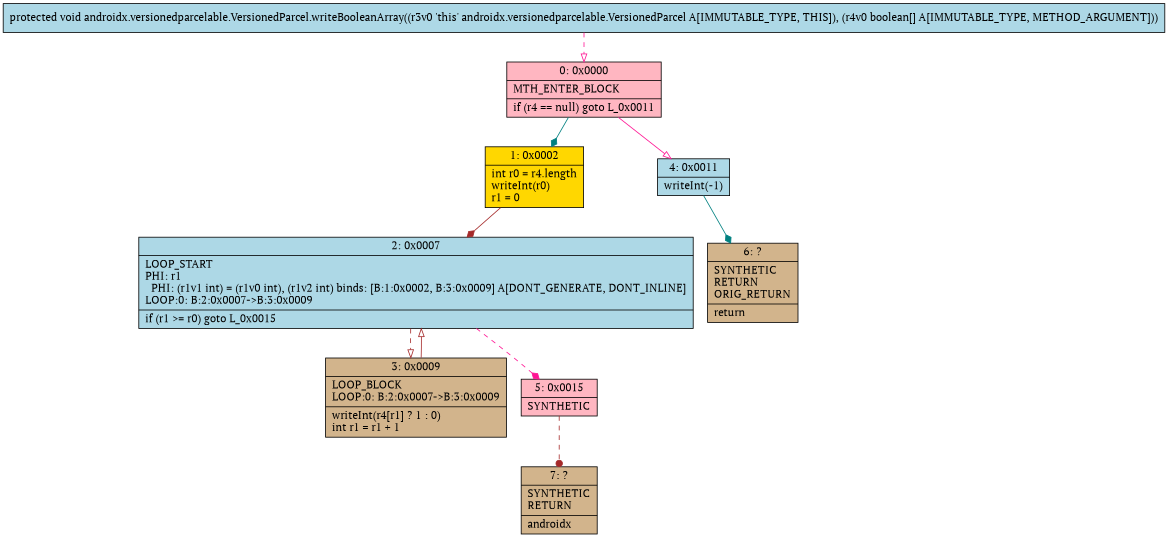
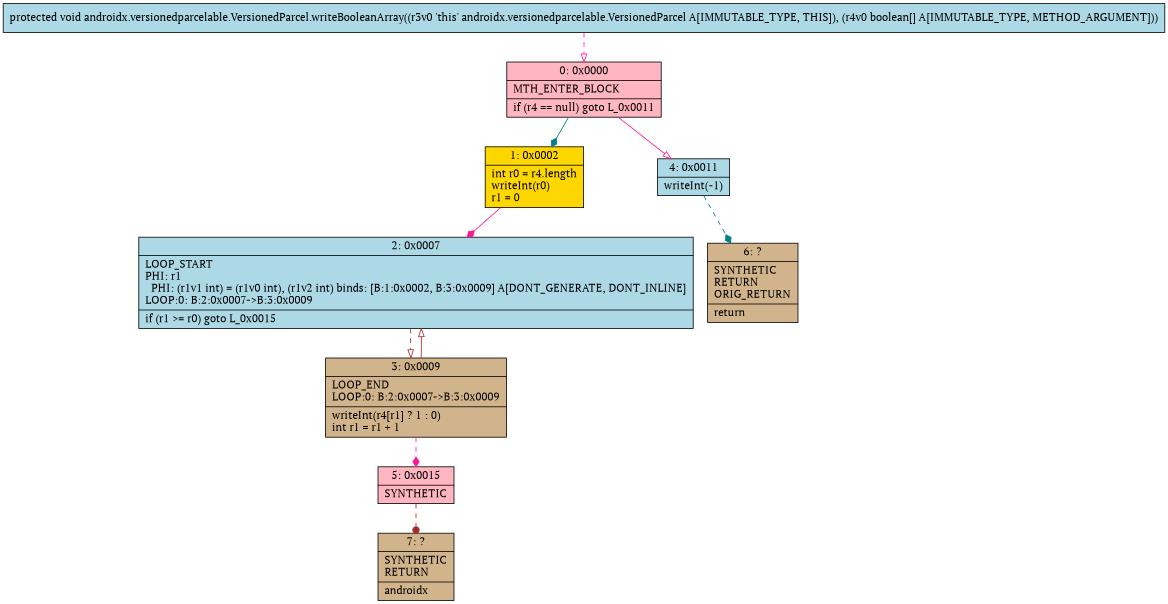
edge "4: 0x0011" -> "6: ?": style solid -> dashed
edge "1: 0x0002" -> "2: 0x0007": color brown -> deeppink
edge "2: 0x0007" -> "5: 0x0015": now "3: 0x0009" -> "5: 0x0015"
node "3: 0x0009": text "LOOP_BLOCK" -> "LOOP_END"
